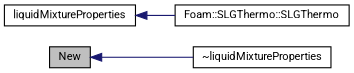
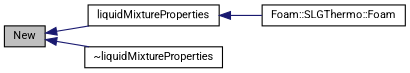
node "Foam::SLGThermo::SLGThermo": label "Foam::SLGThermo::SLGThermo" -> "Foam::SLGThermo::Foam"
edge "liquidMixtureProperties" -> "New": added
